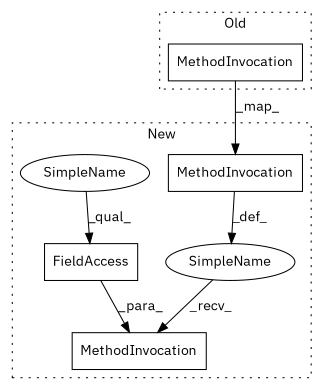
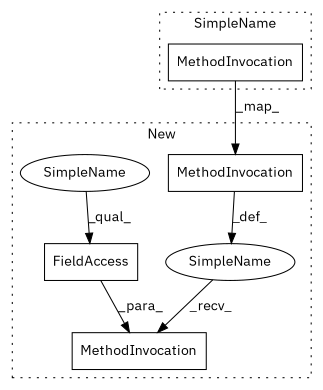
cluster "Old": label "Old" -> "SimpleName"
